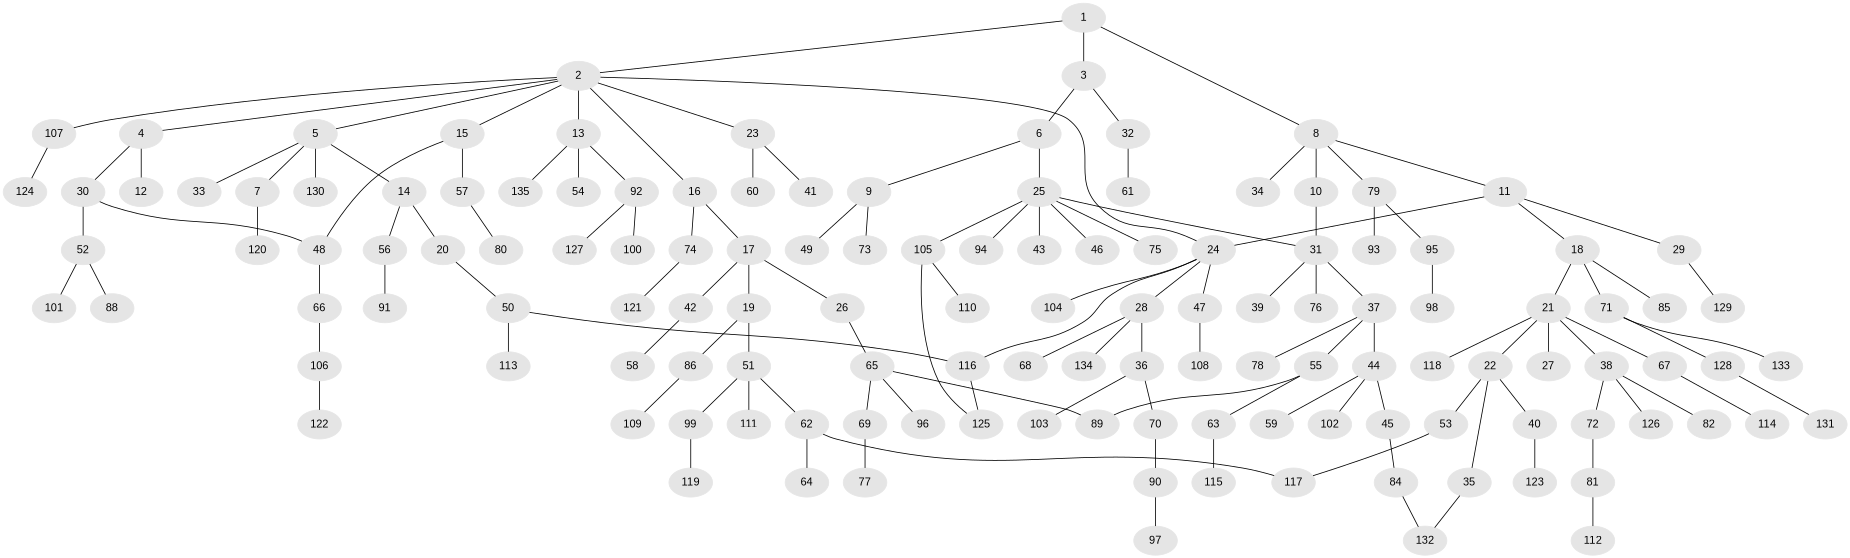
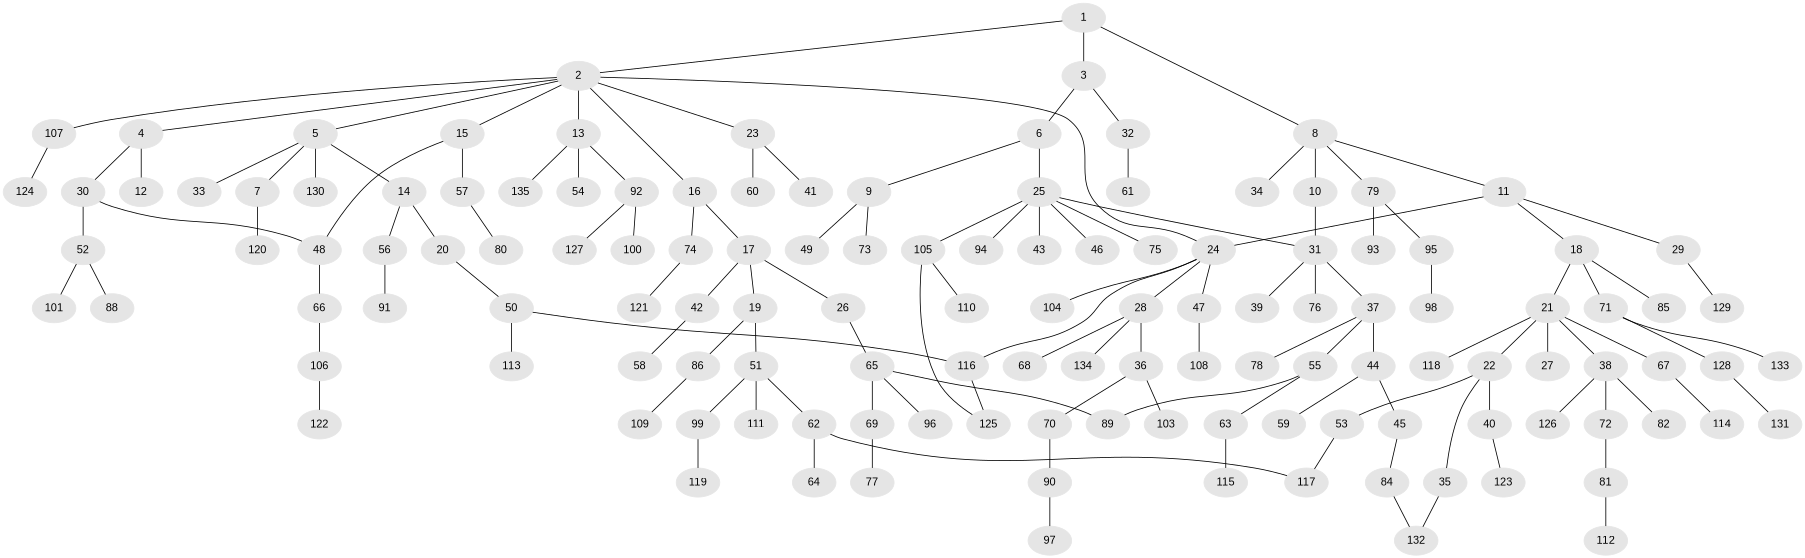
node "102": removed
